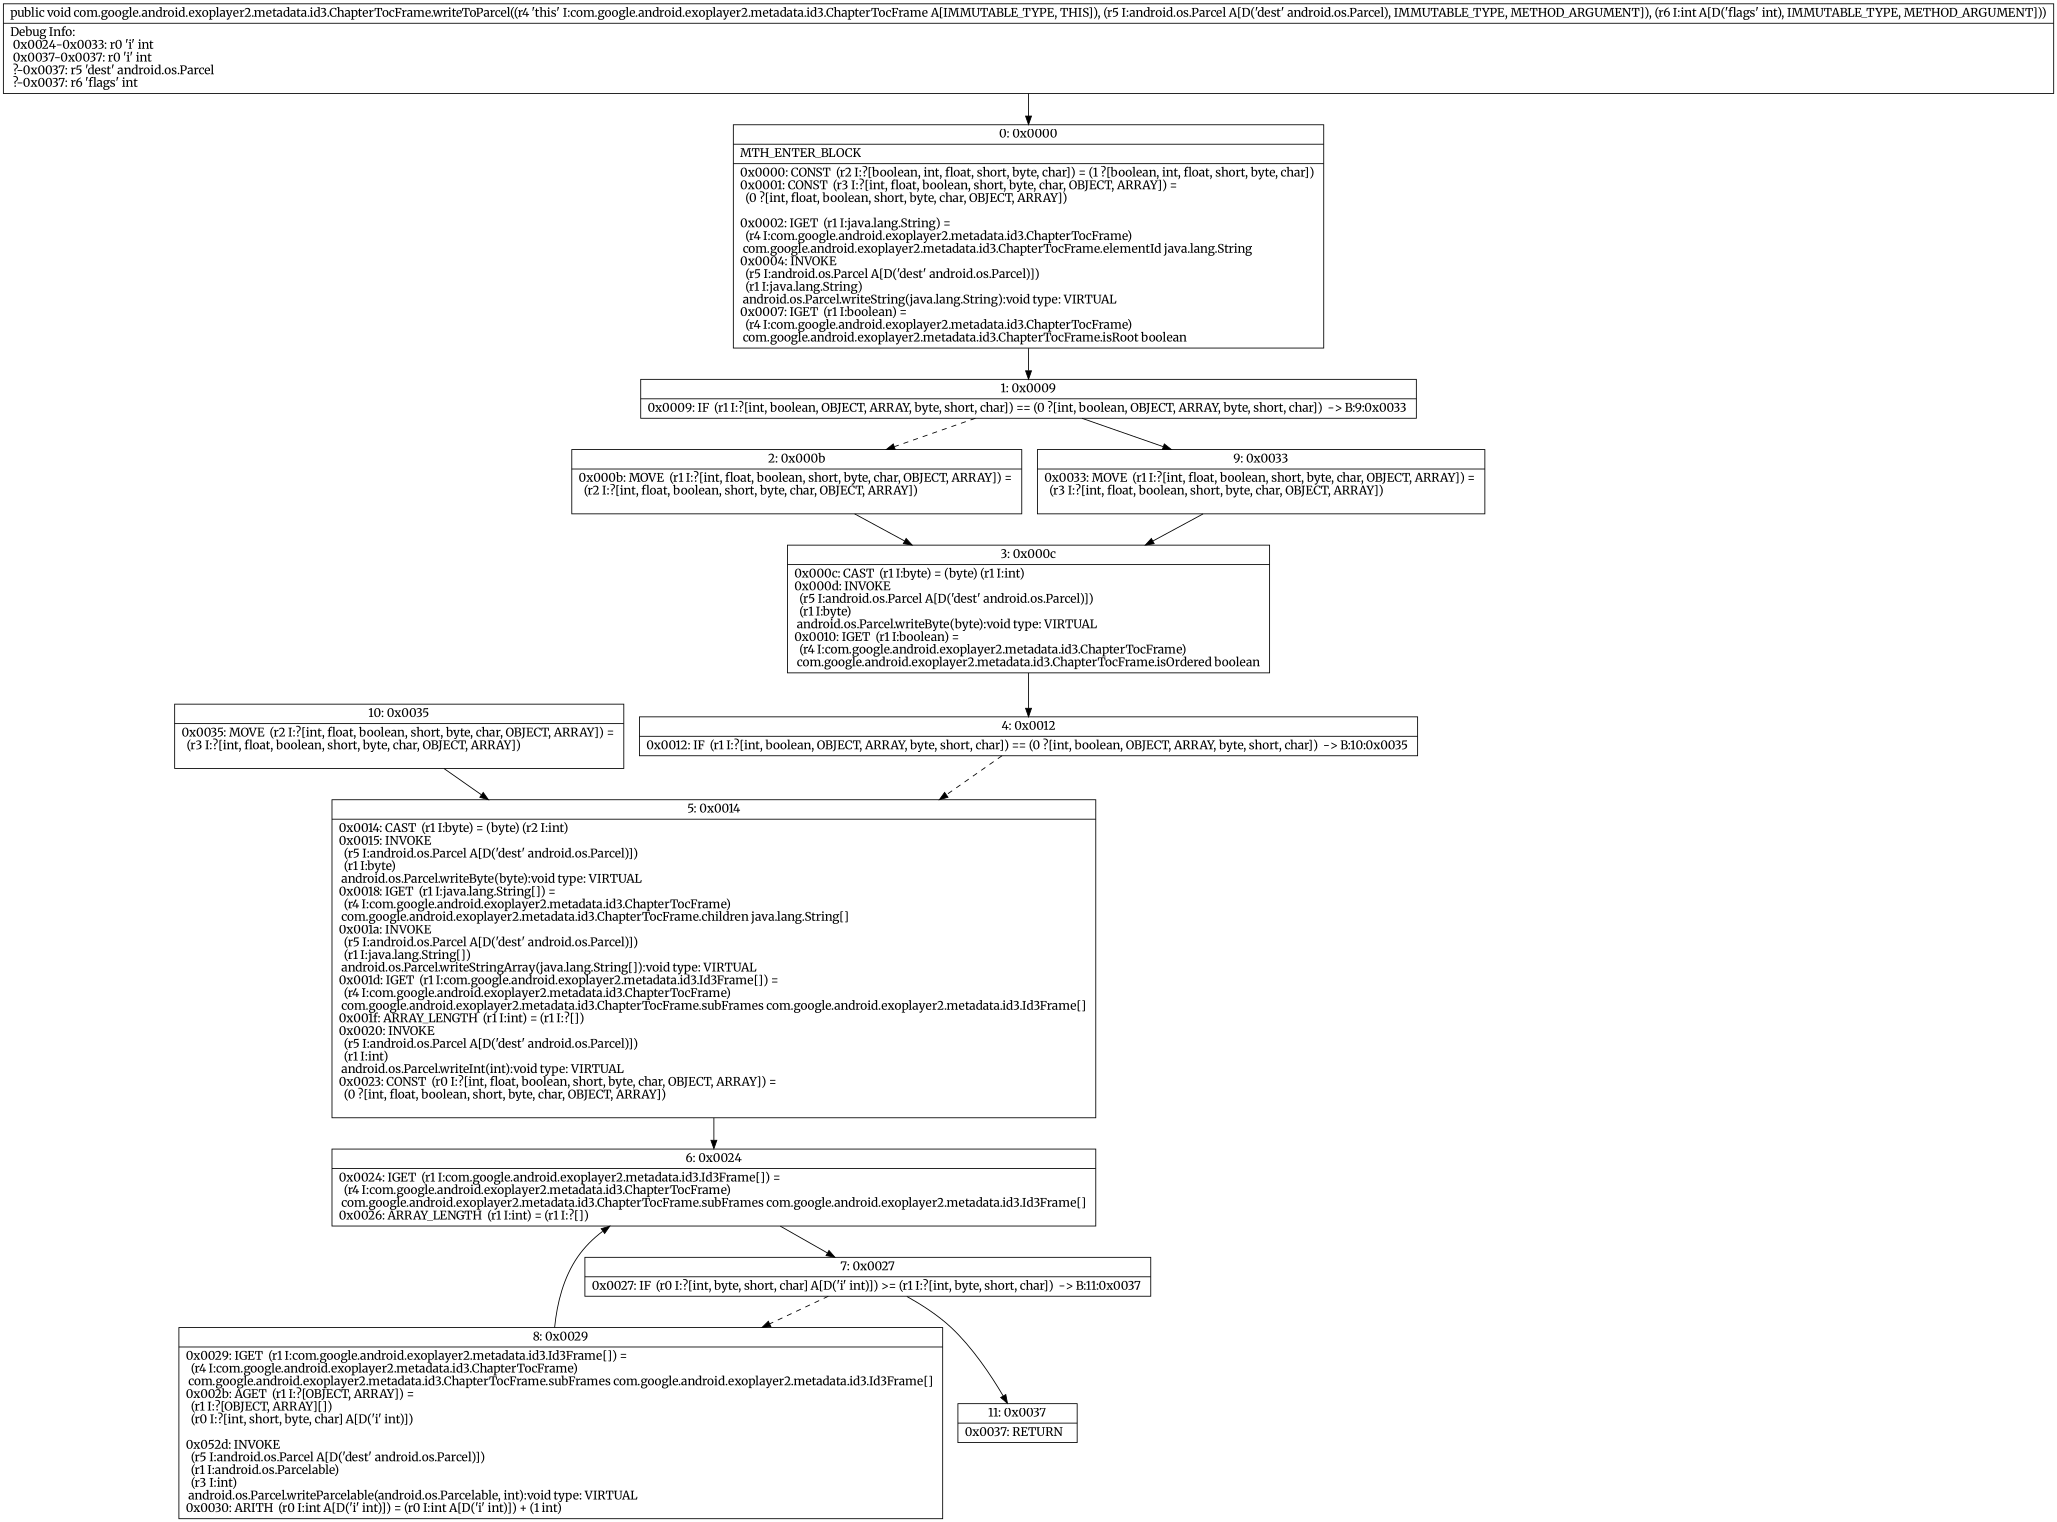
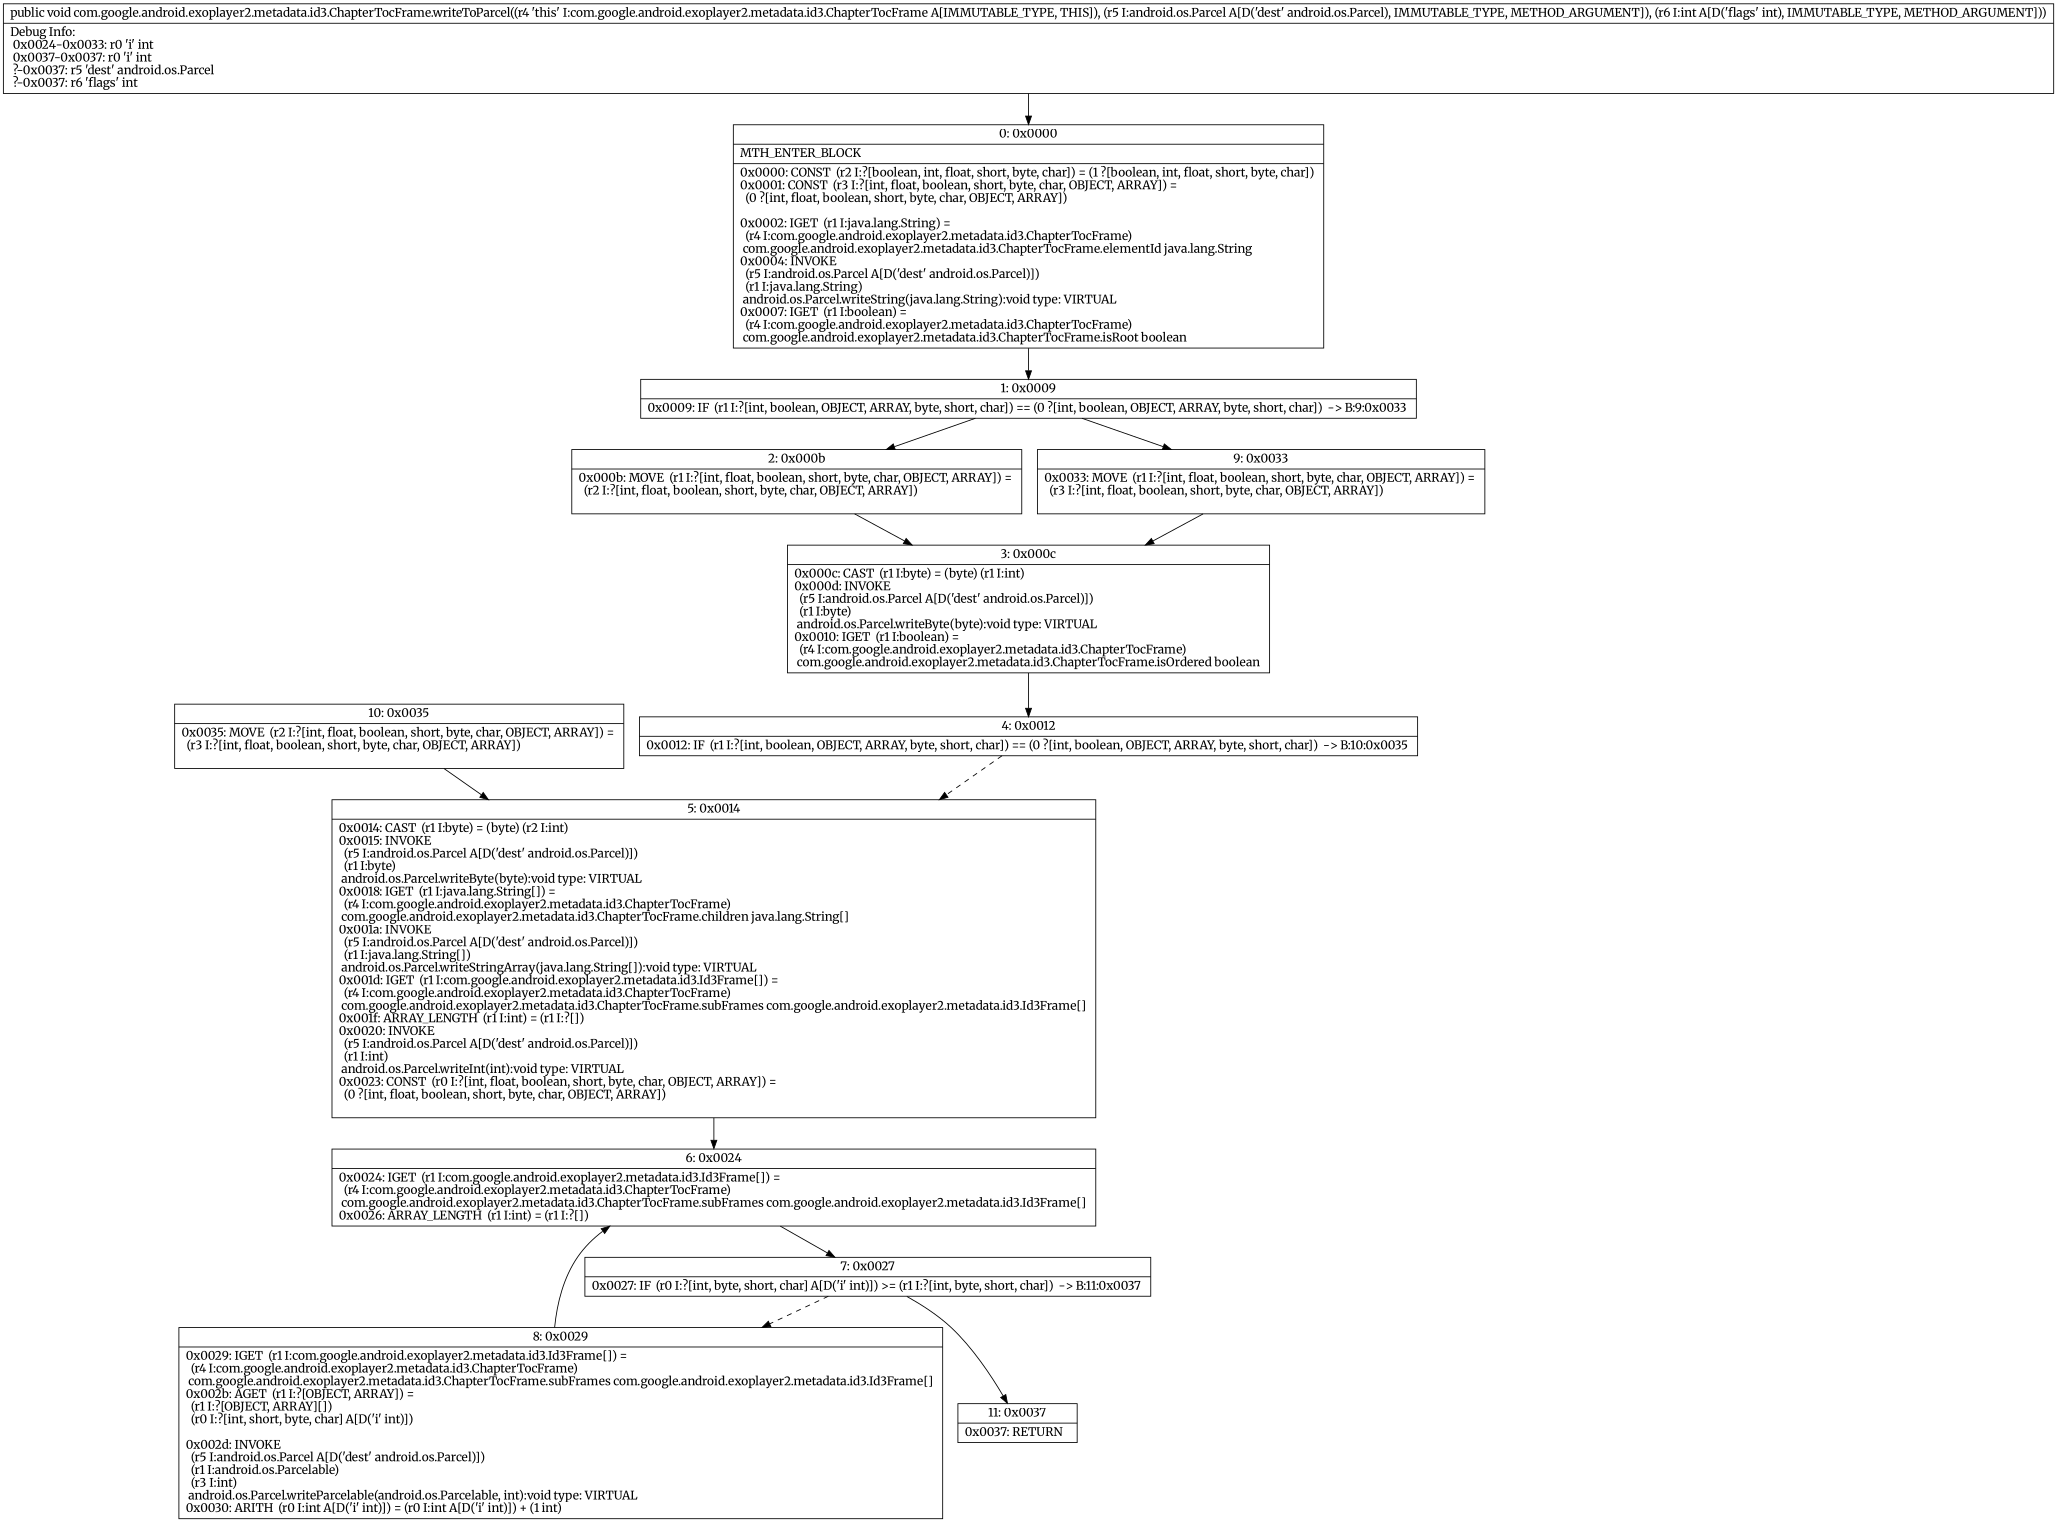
edge "1: 0x0009" -> "2: 0x000b": style dashed -> solid
node "8: 0x0029": text "0x052d: INVOKE" -> "0x002d: INVOKE"
